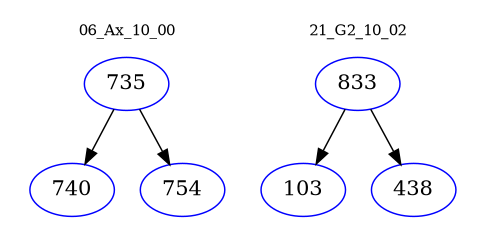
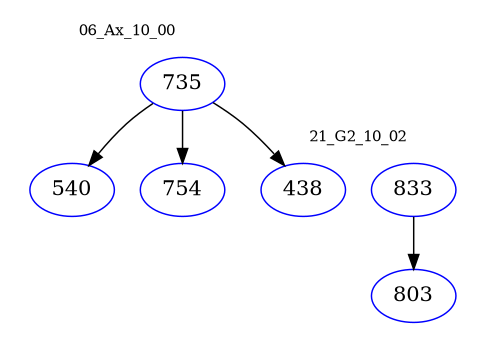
edge "833" -> "438": now "735" -> "438"
node "740": label "740" -> "540"
node "103": label "103" -> "803"
